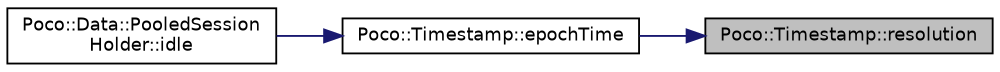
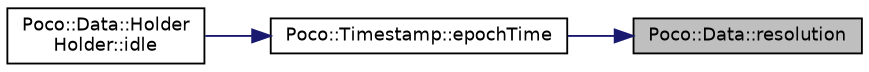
node "Poco::Data::PooledSession Holder::idle": label "Poco::Data::PooledSession Holder::idle" -> "Poco::Data::Holder Holder::idle"
node "Poco::Timestamp::resolution": label "Poco::Timestamp::resolution" -> "Poco::Data::resolution"
